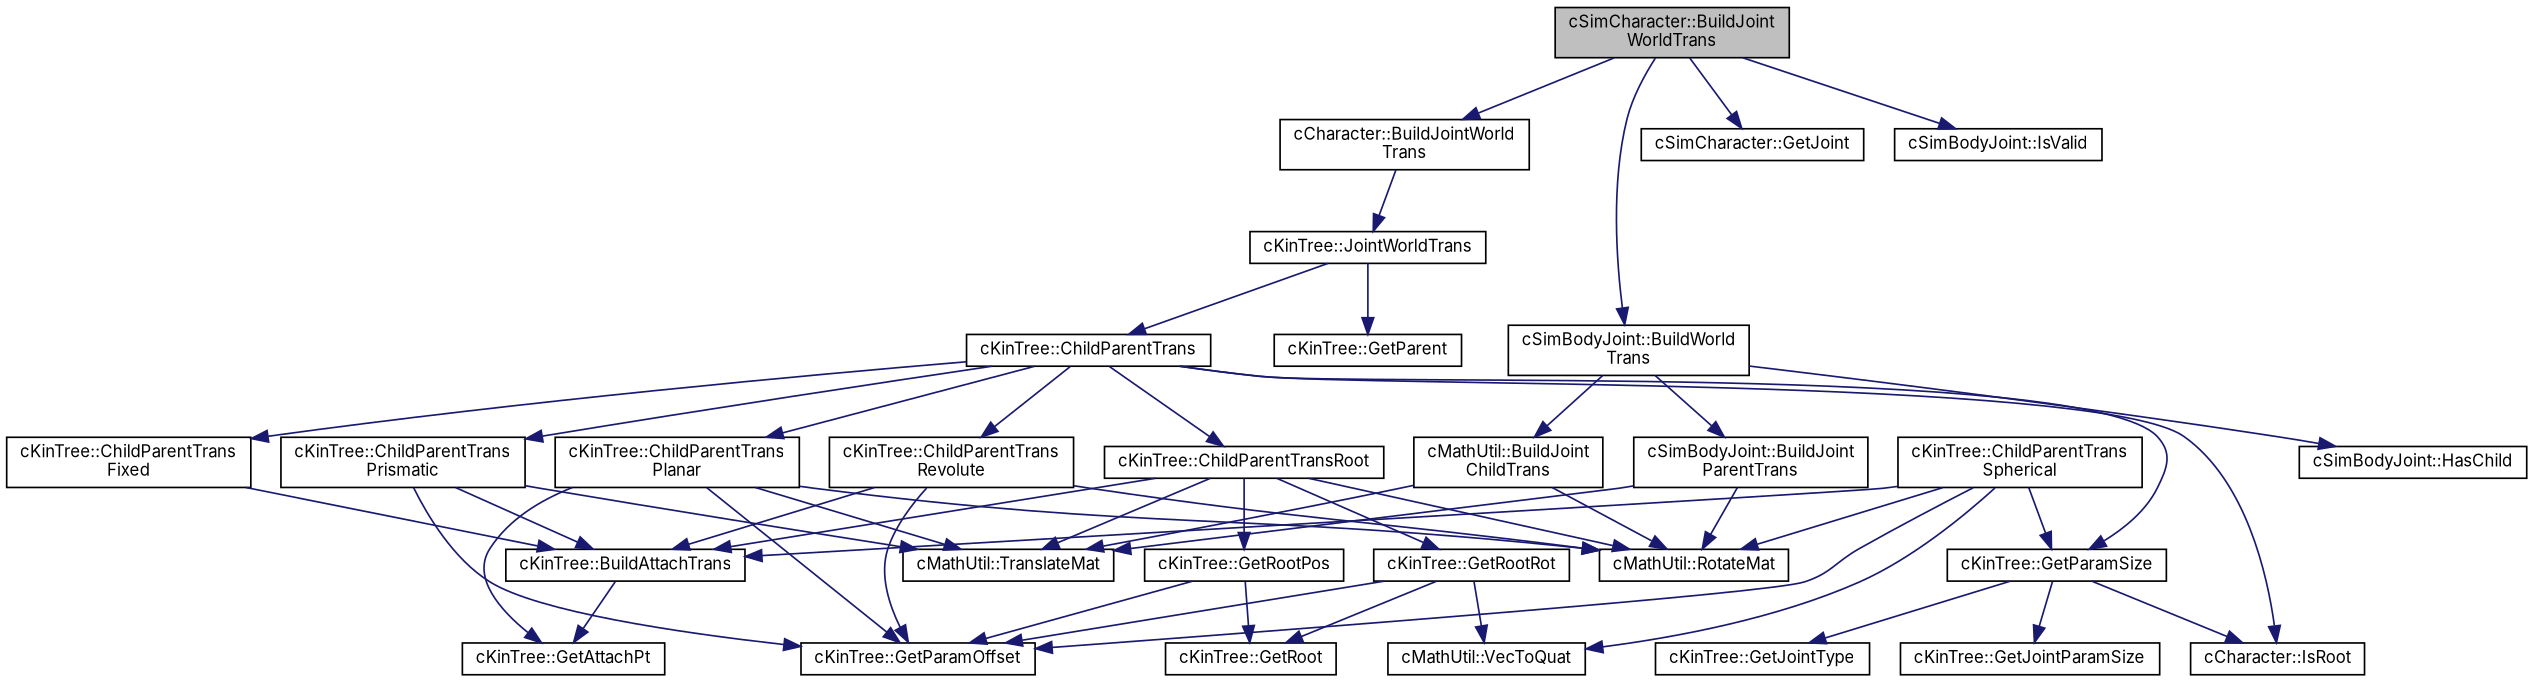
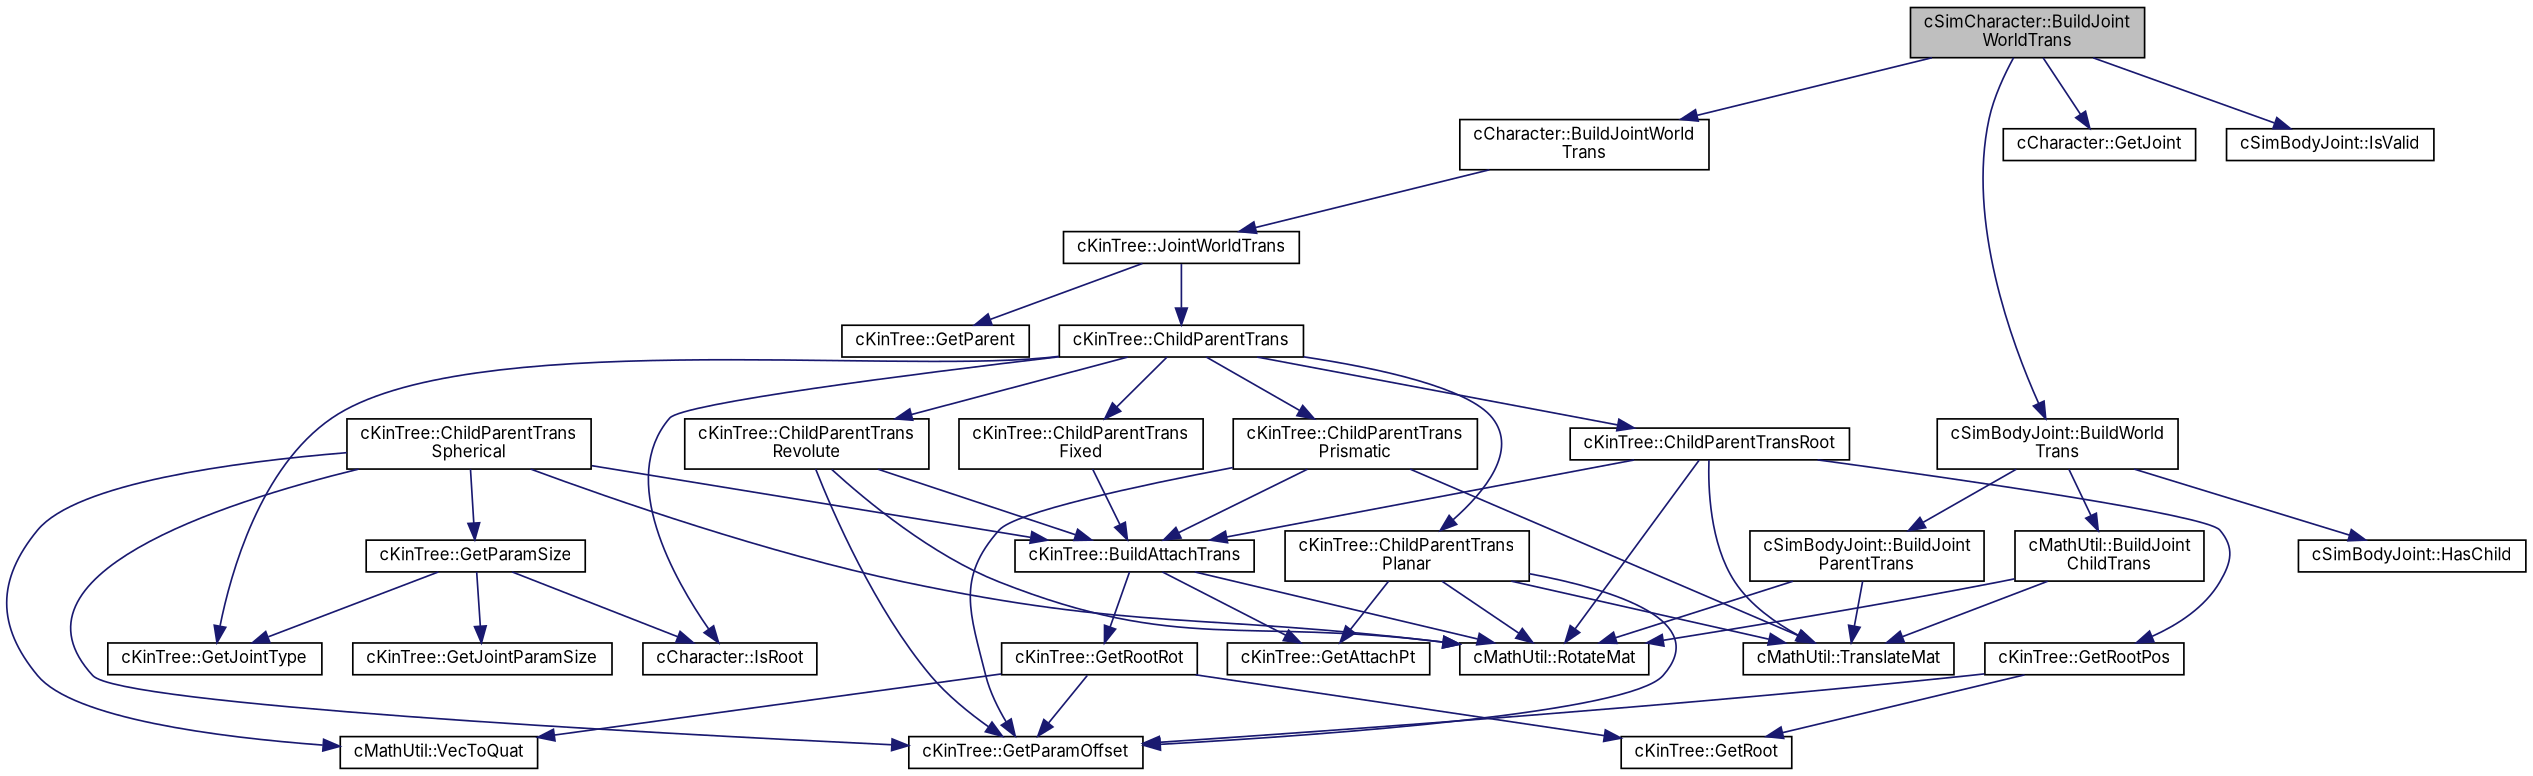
node "cSimCharacter::GetJoint": label "cSimCharacter::GetJoint" -> "cCharacter::GetJoint"
edge "cKinTree::ChildParentTrans" -> "cKinTree::GetParamSize": now "cKinTree::ChildParentTrans" -> "cKinTree::GetJointType"
edge "cKinTree::ChildParentTransRoot" -> "cKinTree::GetRootRot": now "cKinTree::BuildAttachTrans" -> "cKinTree::GetRootRot"
edge "cKinTree::BuildAttachTrans" -> "cMathUtil::RotateMat": added
